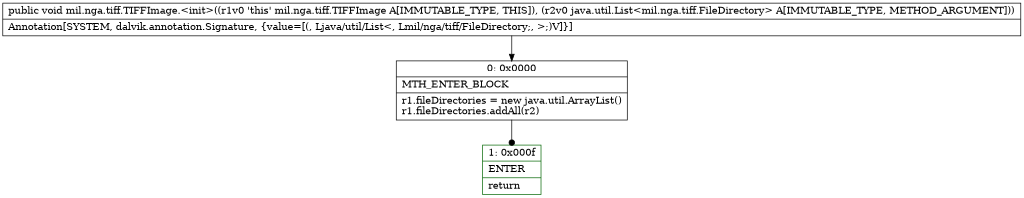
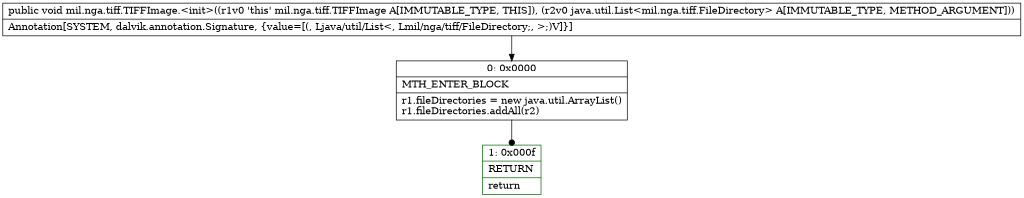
node "1: 0x000f": text "ENTER" -> "RETURN"
